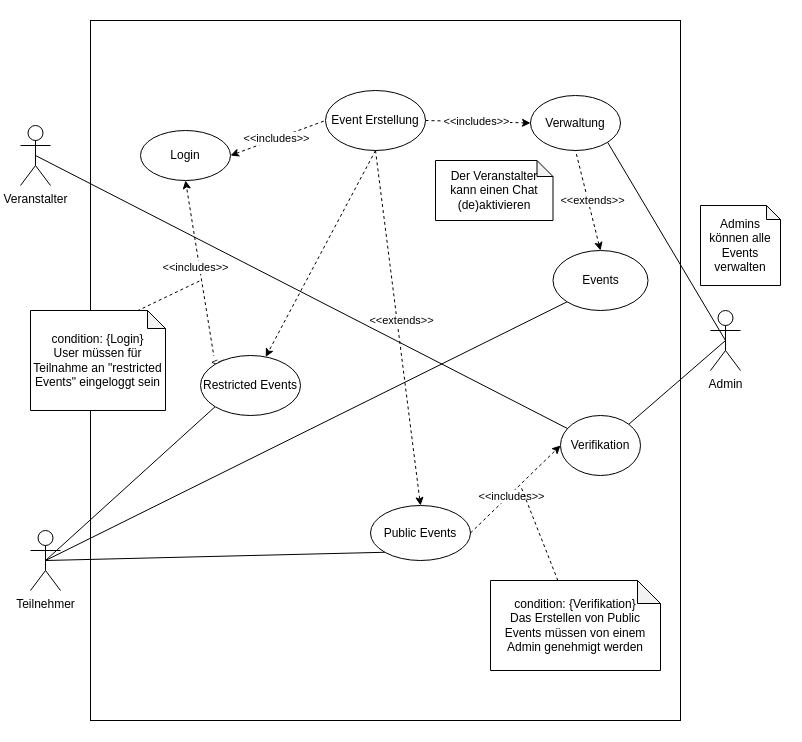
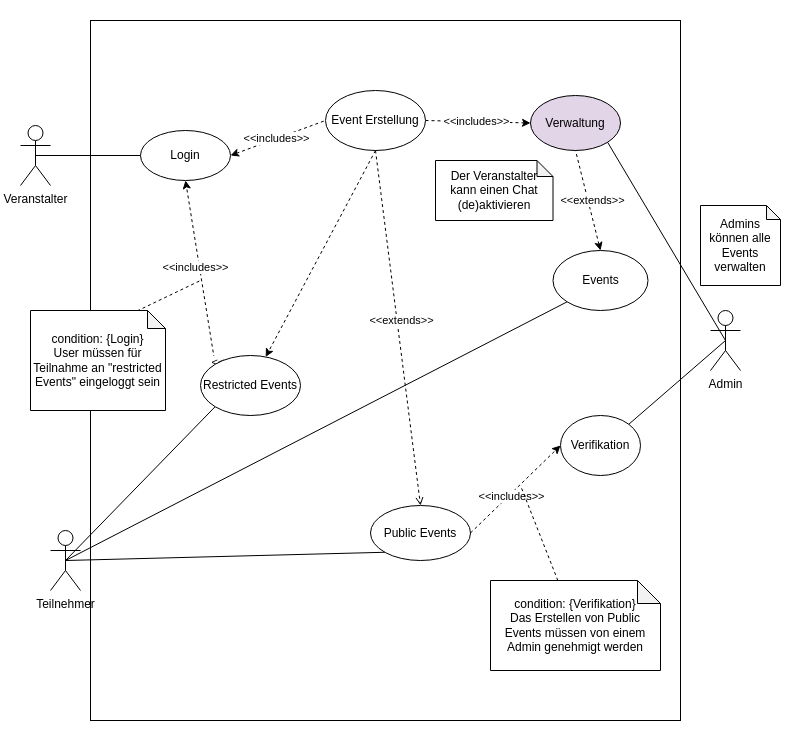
node "Verwaltung": fillcolor #ffffff -> #e1d5e7
edge "Veranstalter" -- "Verifikation": now "Veranstalter" -- "Login"
edge "Event Erstellung" -> "Public Events": arrowhead classic -> open
node "Teilnehmer": moved (46, 561) -> (66, 561)
